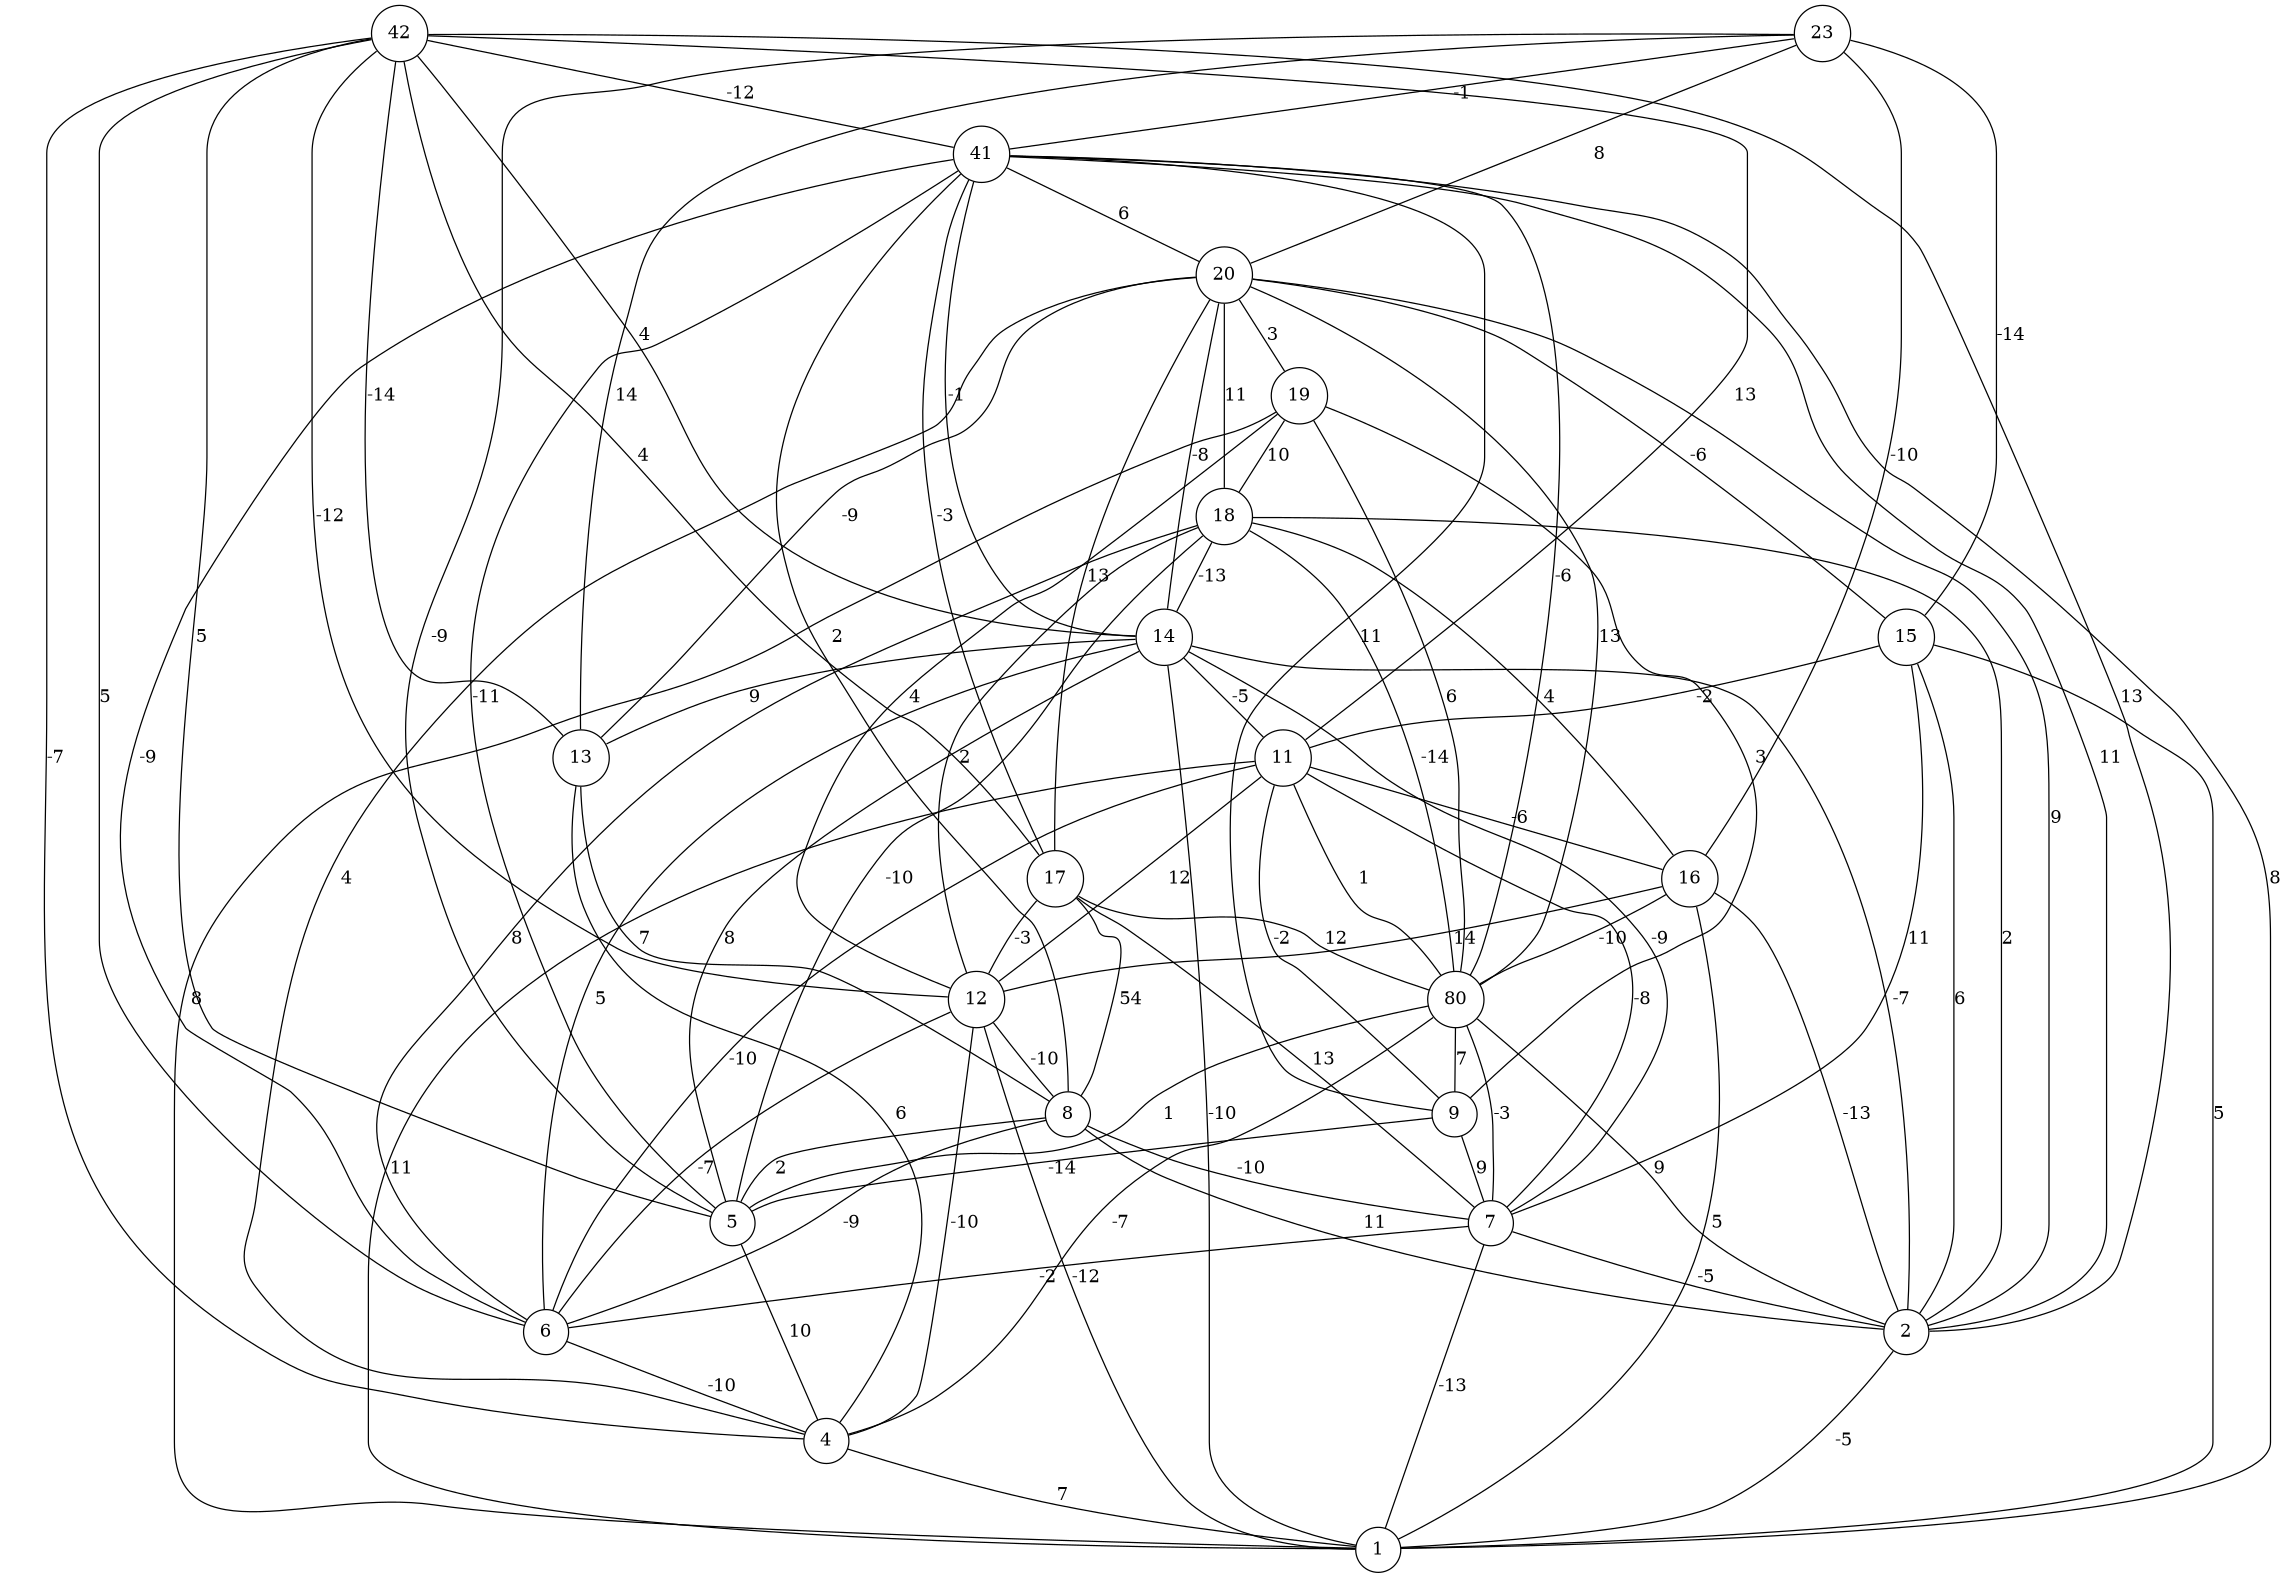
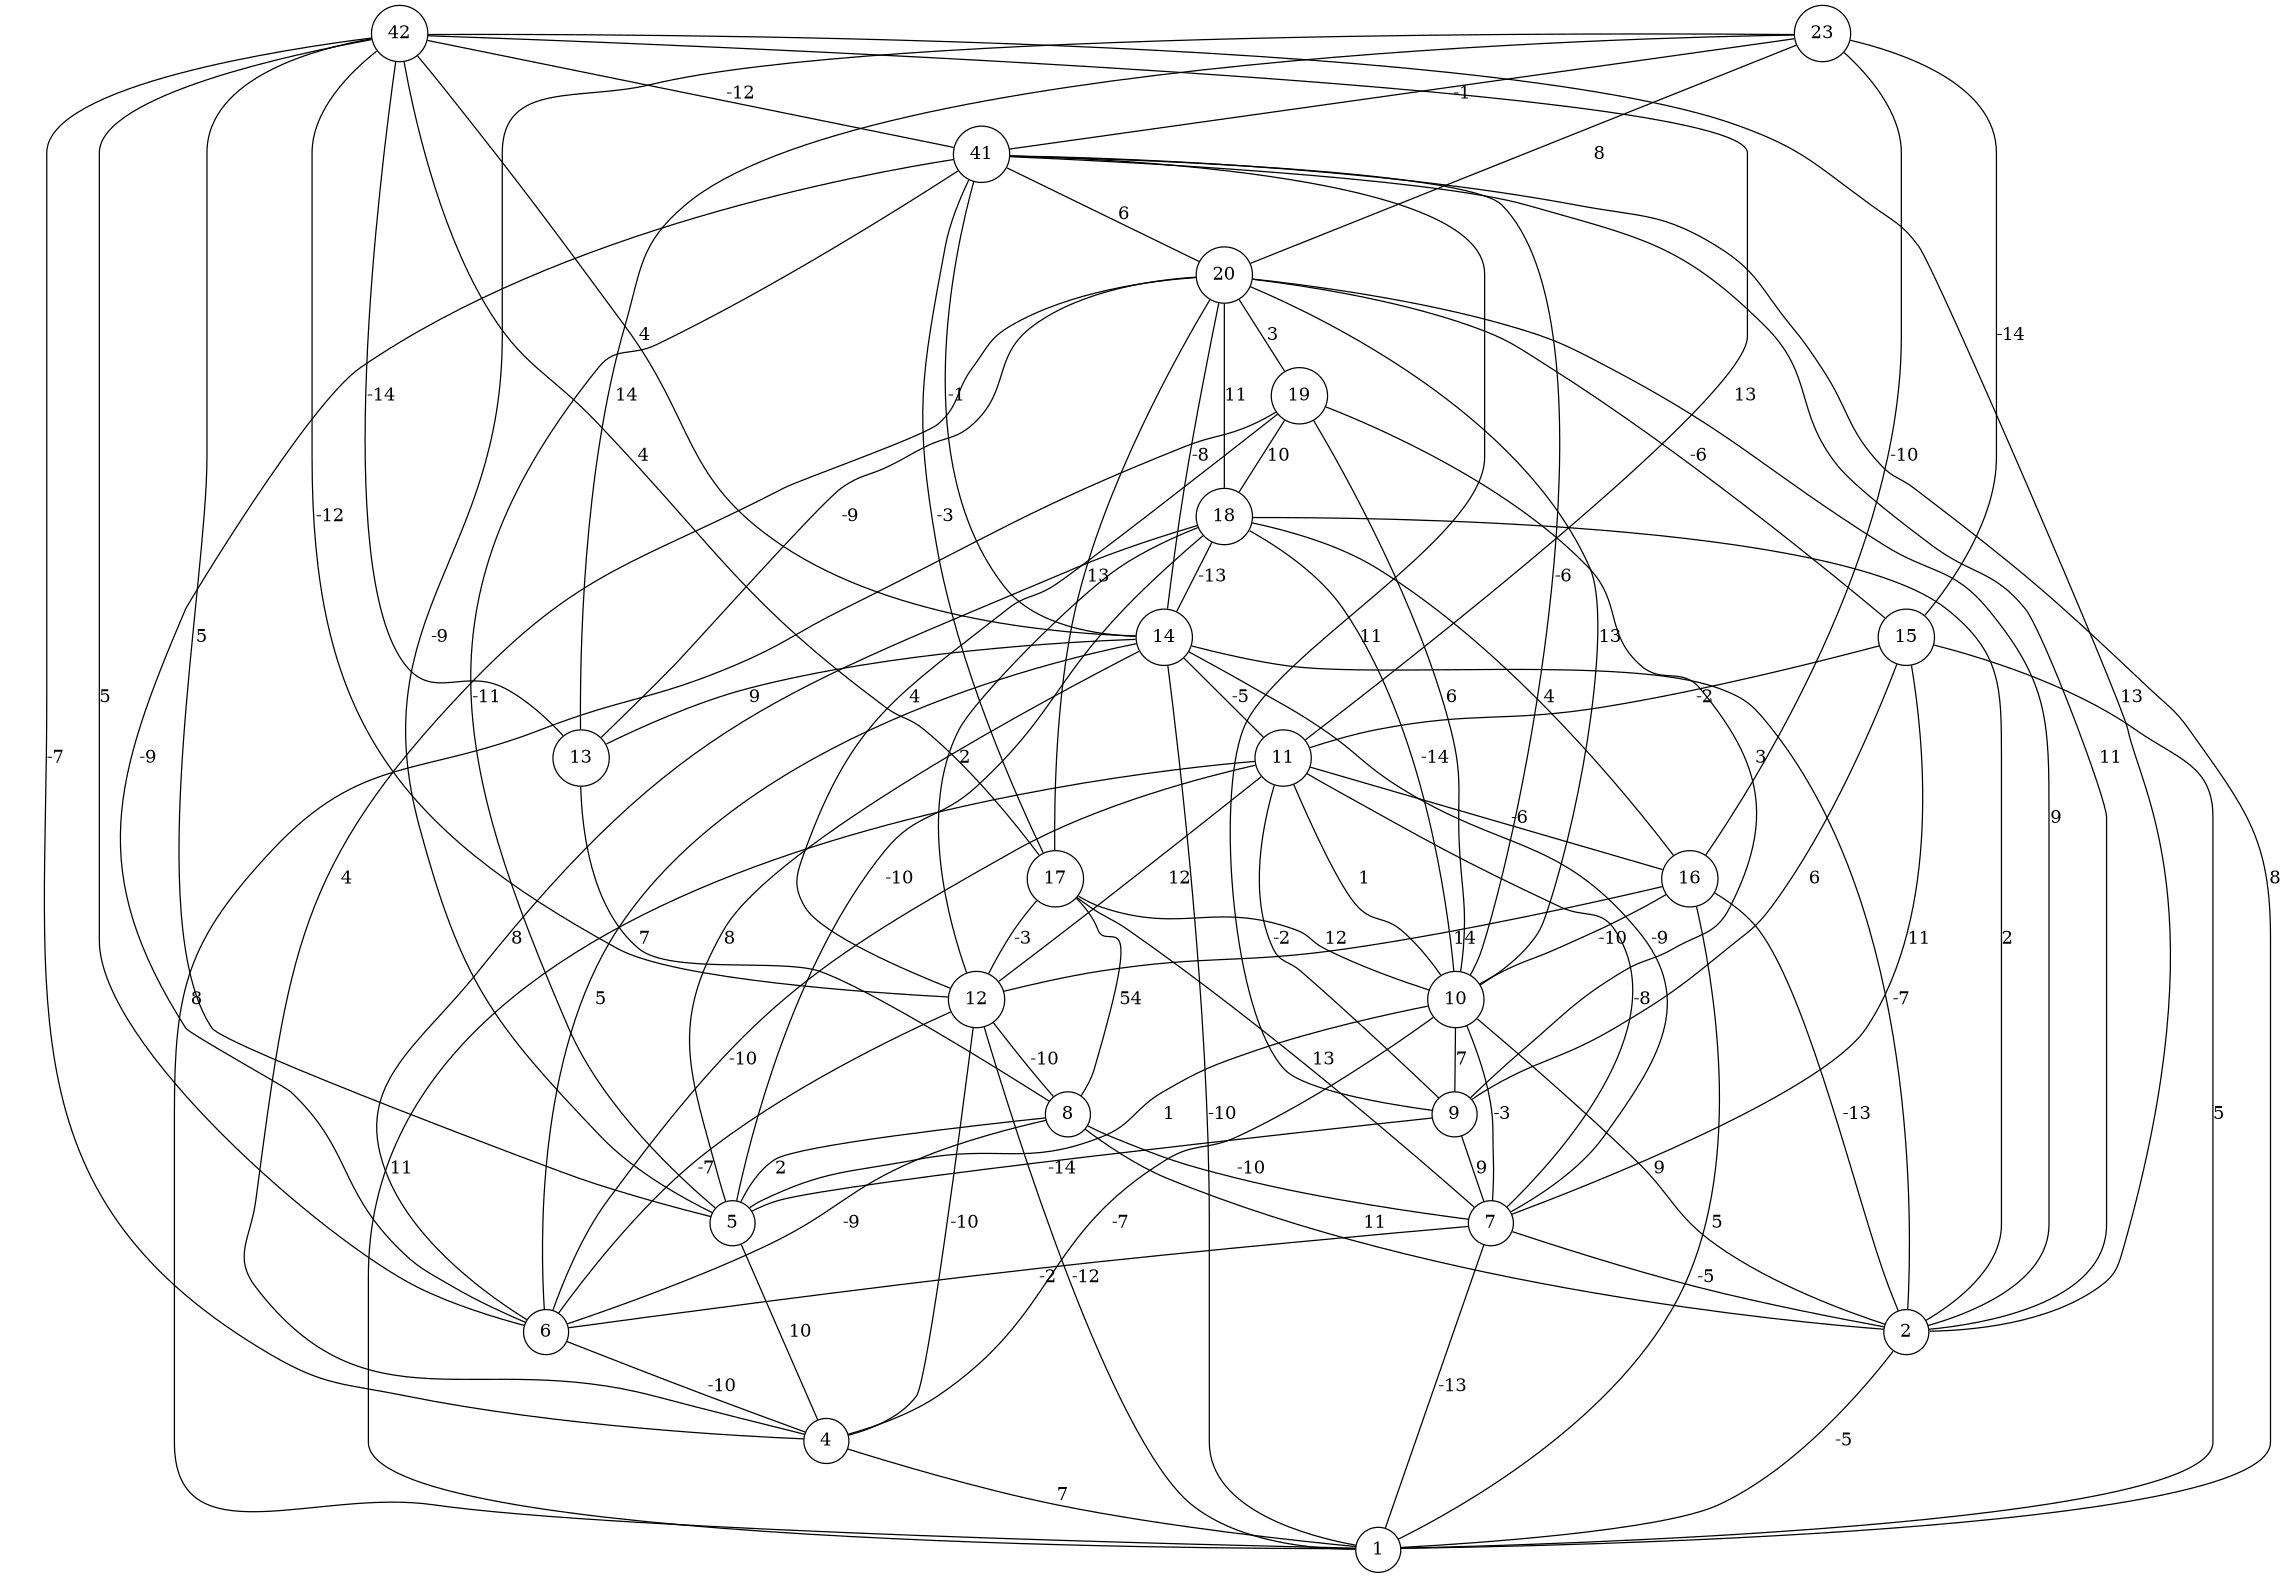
edge "41" -- "8": removed, label "2"
edge "15" -- "2": now "15" -- "9"
node "80": label "80" -> "10"
edge "13" -- "4": removed, label "6"
